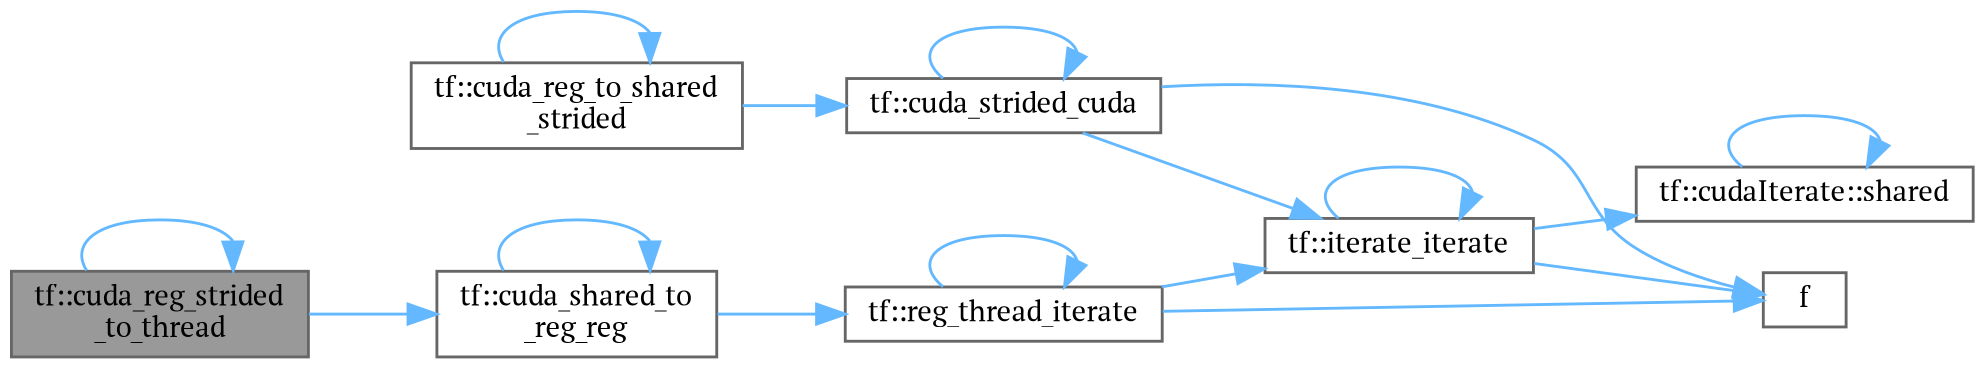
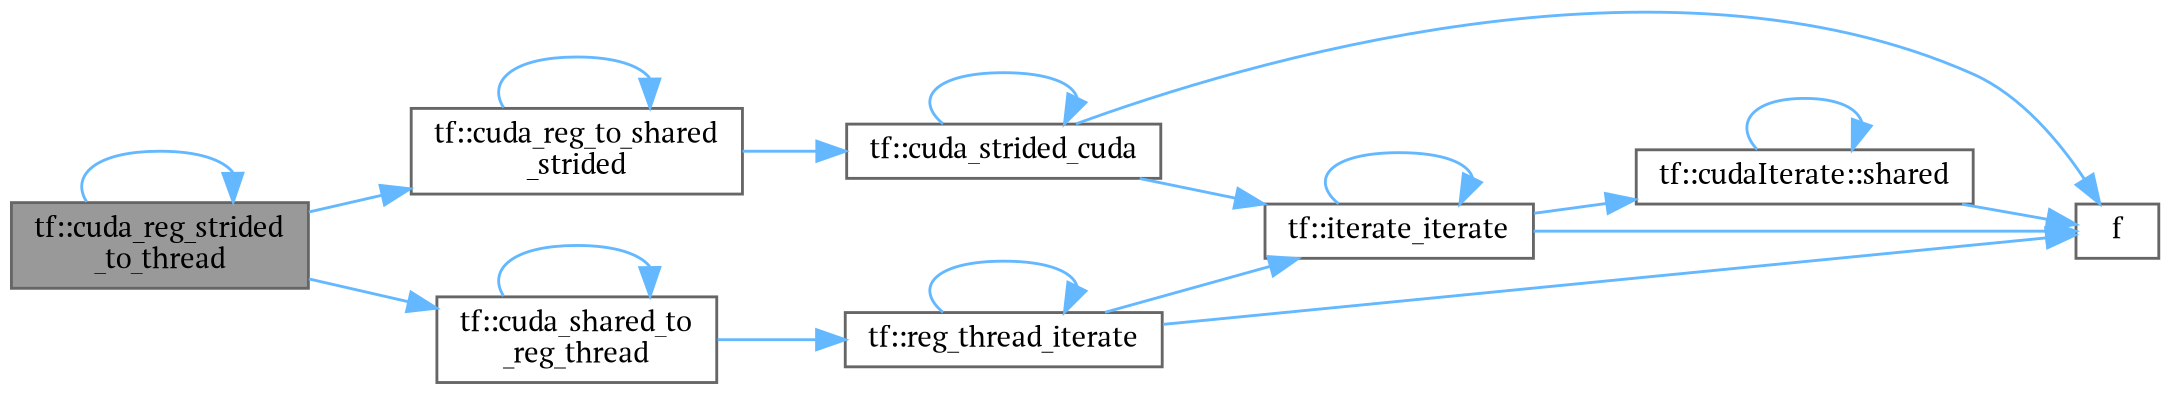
edge "tf::cuda_reg_strided _to_thread" -> "tf::cuda_reg_to_shared _strided": added
edge "tf::cudaIterate::shared" -> "f": added
node "tf::cuda_shared_to _reg_reg": label "tf::cuda_shared_to _reg_reg" -> "tf::cuda_shared_to _reg_thread"
